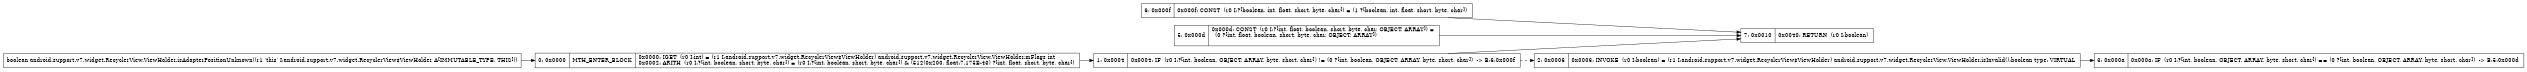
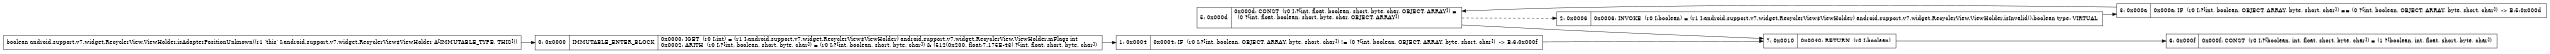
edge "3: 0x000a" -> "5: 0x000d": added
edge "6: 0x000f" -> "7: 0x0010": reversed
node "0: 0x0000": text "MTH_ENTER_BLOCK" -> "IMMUTABLE_ENTER_BLOCK"
edge "1: 0x0004" -> "2: 0x0006": now "5: 0x000d" -> "2: 0x0006"
